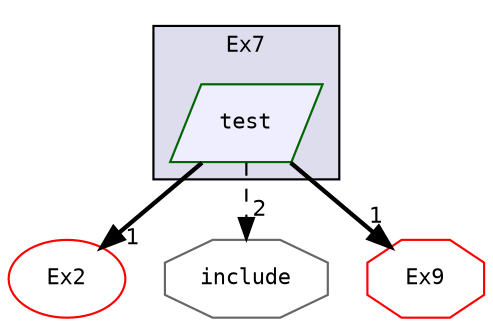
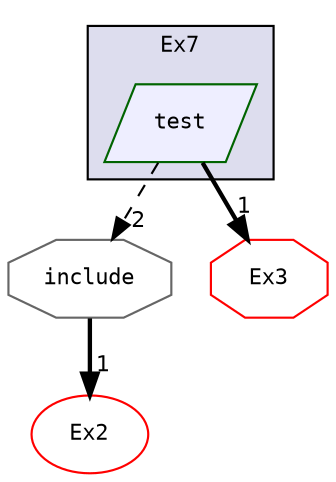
edge "test" -> "Ex2": now "include" -> "Ex2"
node "Ex9": label "Ex9" -> "Ex3"
